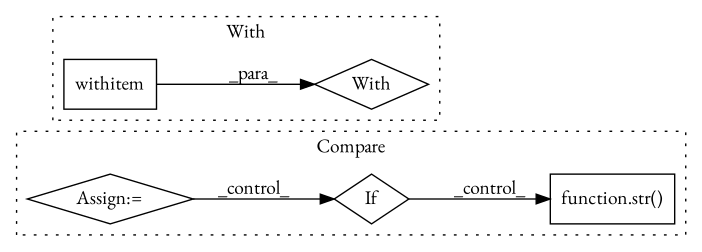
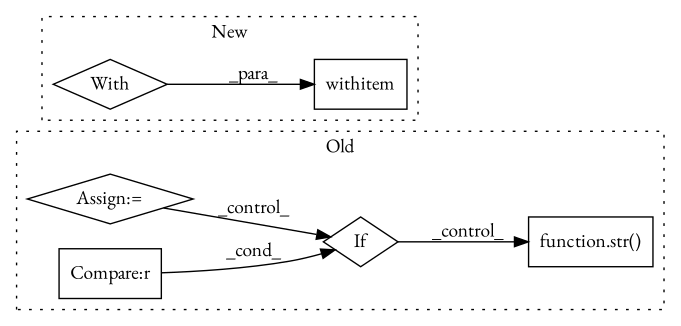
cluster "With": label "With" -> "New"
edge "withitem" -> "With": reversed
cluster "Compare": label "Compare" -> "Old"
node "Compare:r": added
